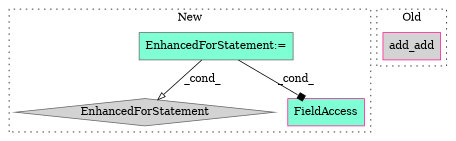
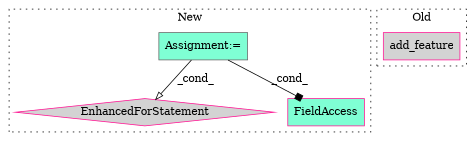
node "EnhancedForStatement:=": label "EnhancedForStatement:=" -> "Assignment:="
node "add_add": label "add_add" -> "add_feature"
node "EnhancedForStatement": color gray40 -> deeppink
